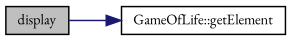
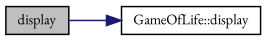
node "GameOfLife::getElement": label "GameOfLife::getElement" -> "GameOfLife::display"
